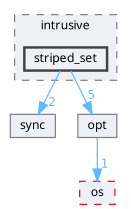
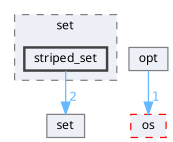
cluster "intrusive": label "intrusive" -> "set"
edge "striped_set" -> "opt": removed
node "sync": label "sync" -> "set"
